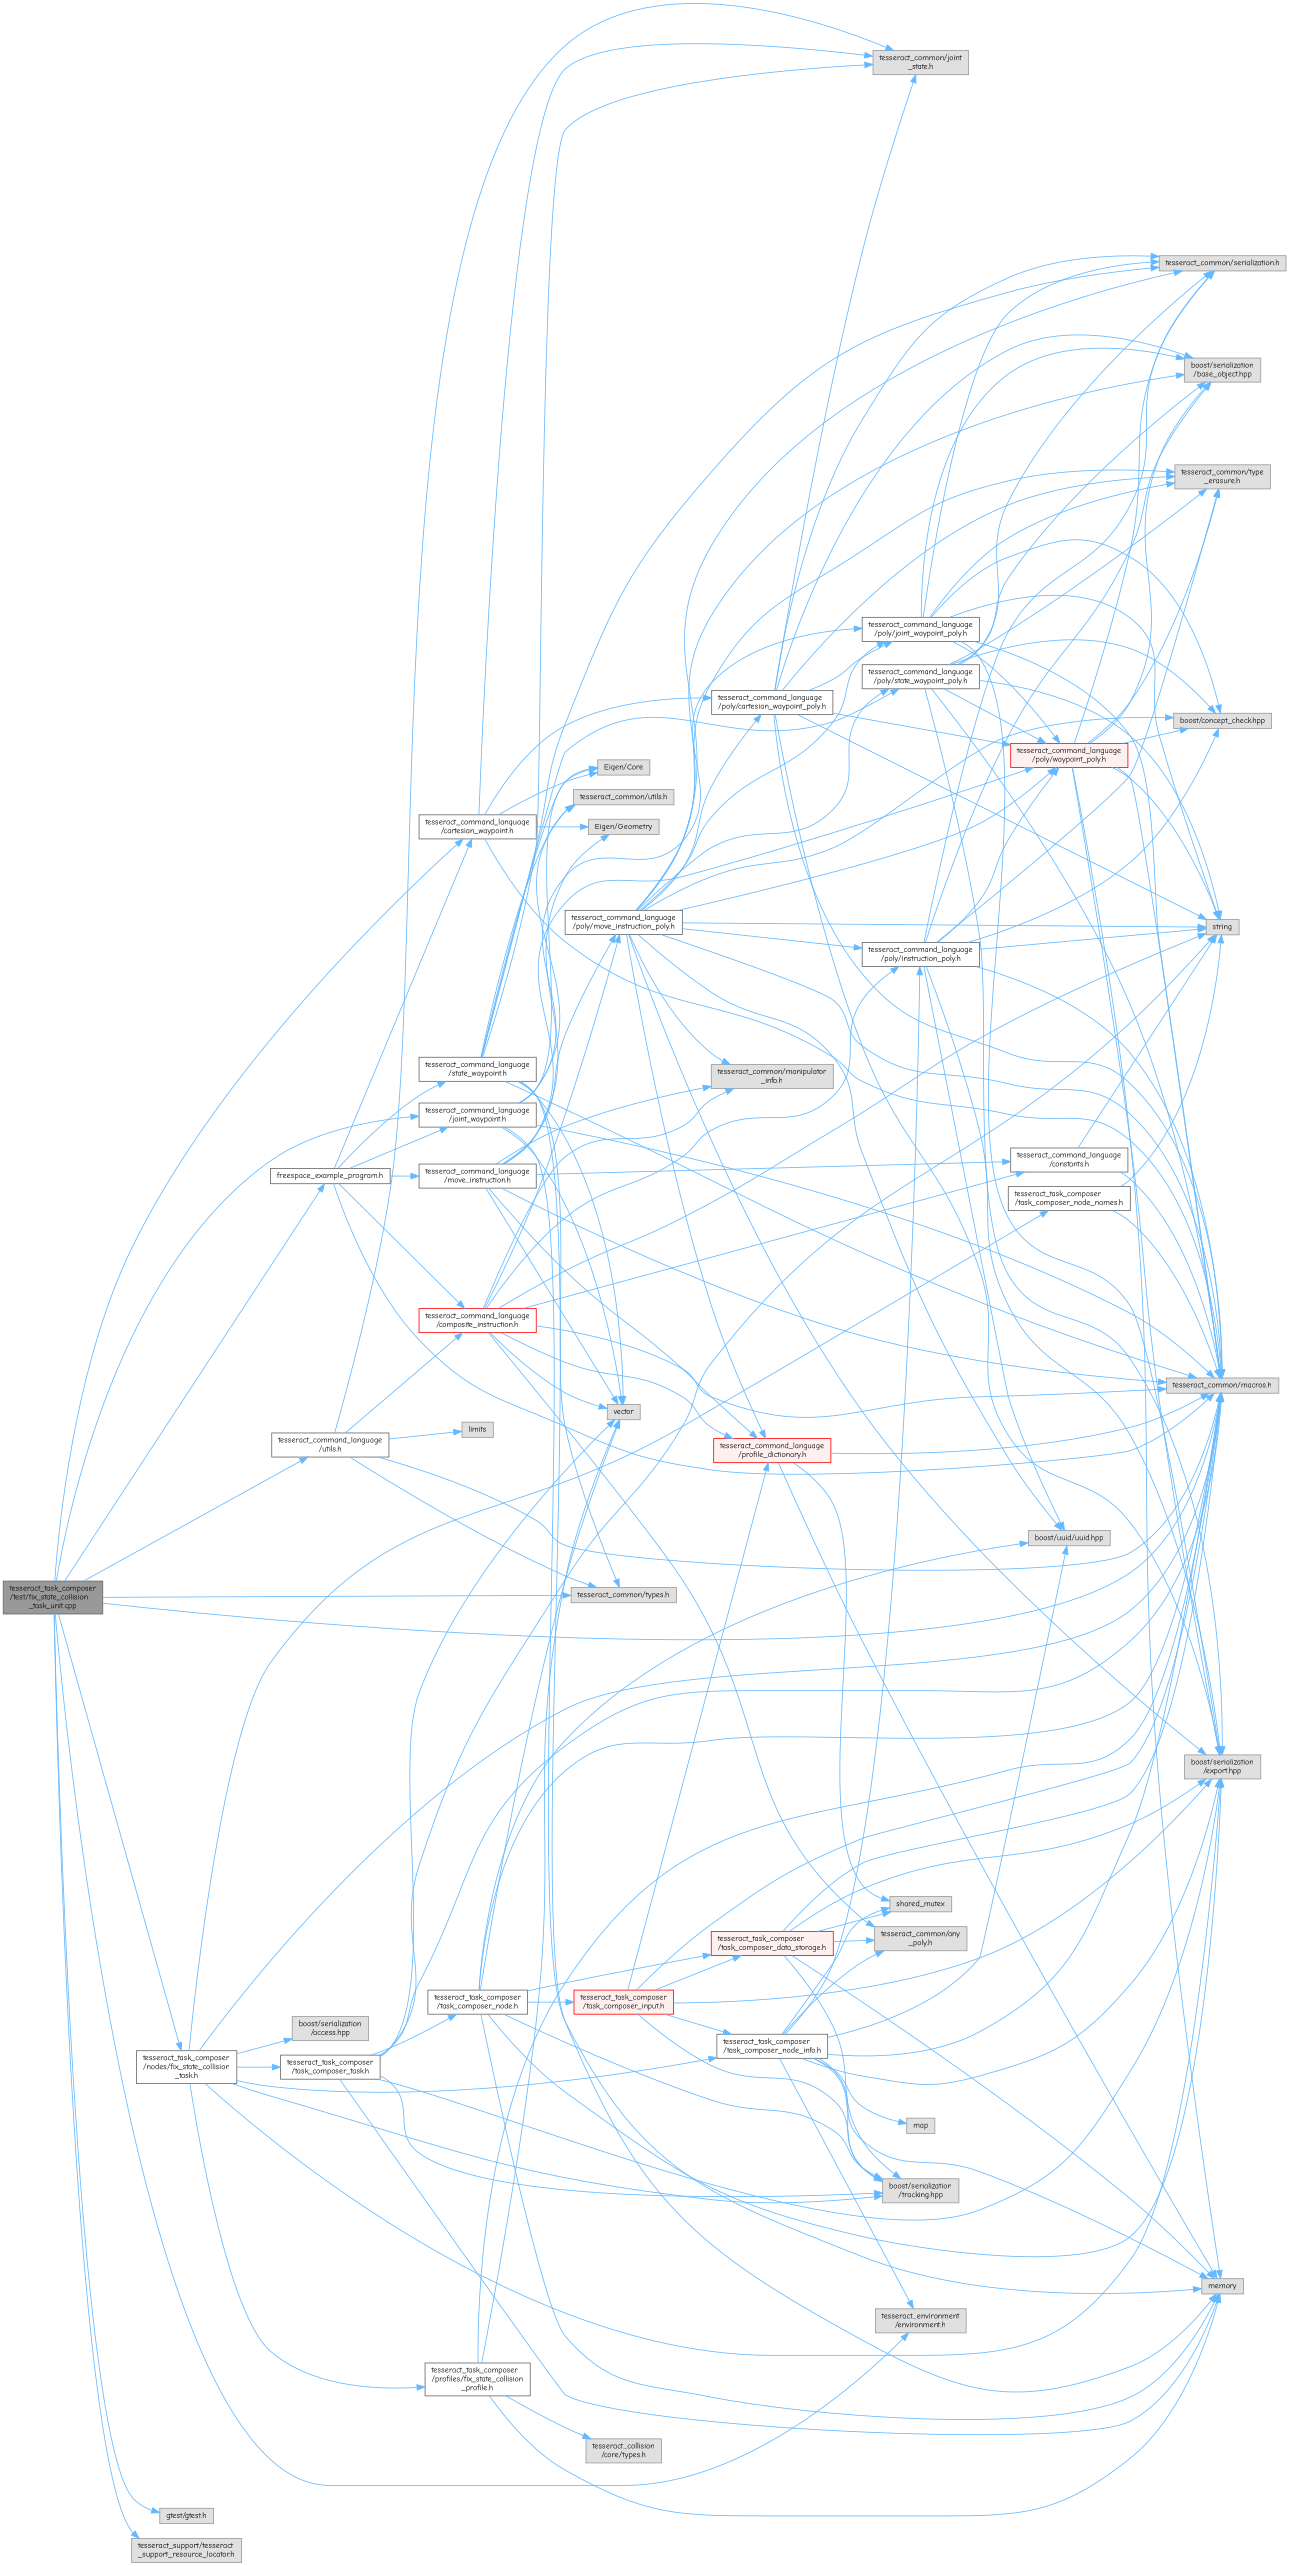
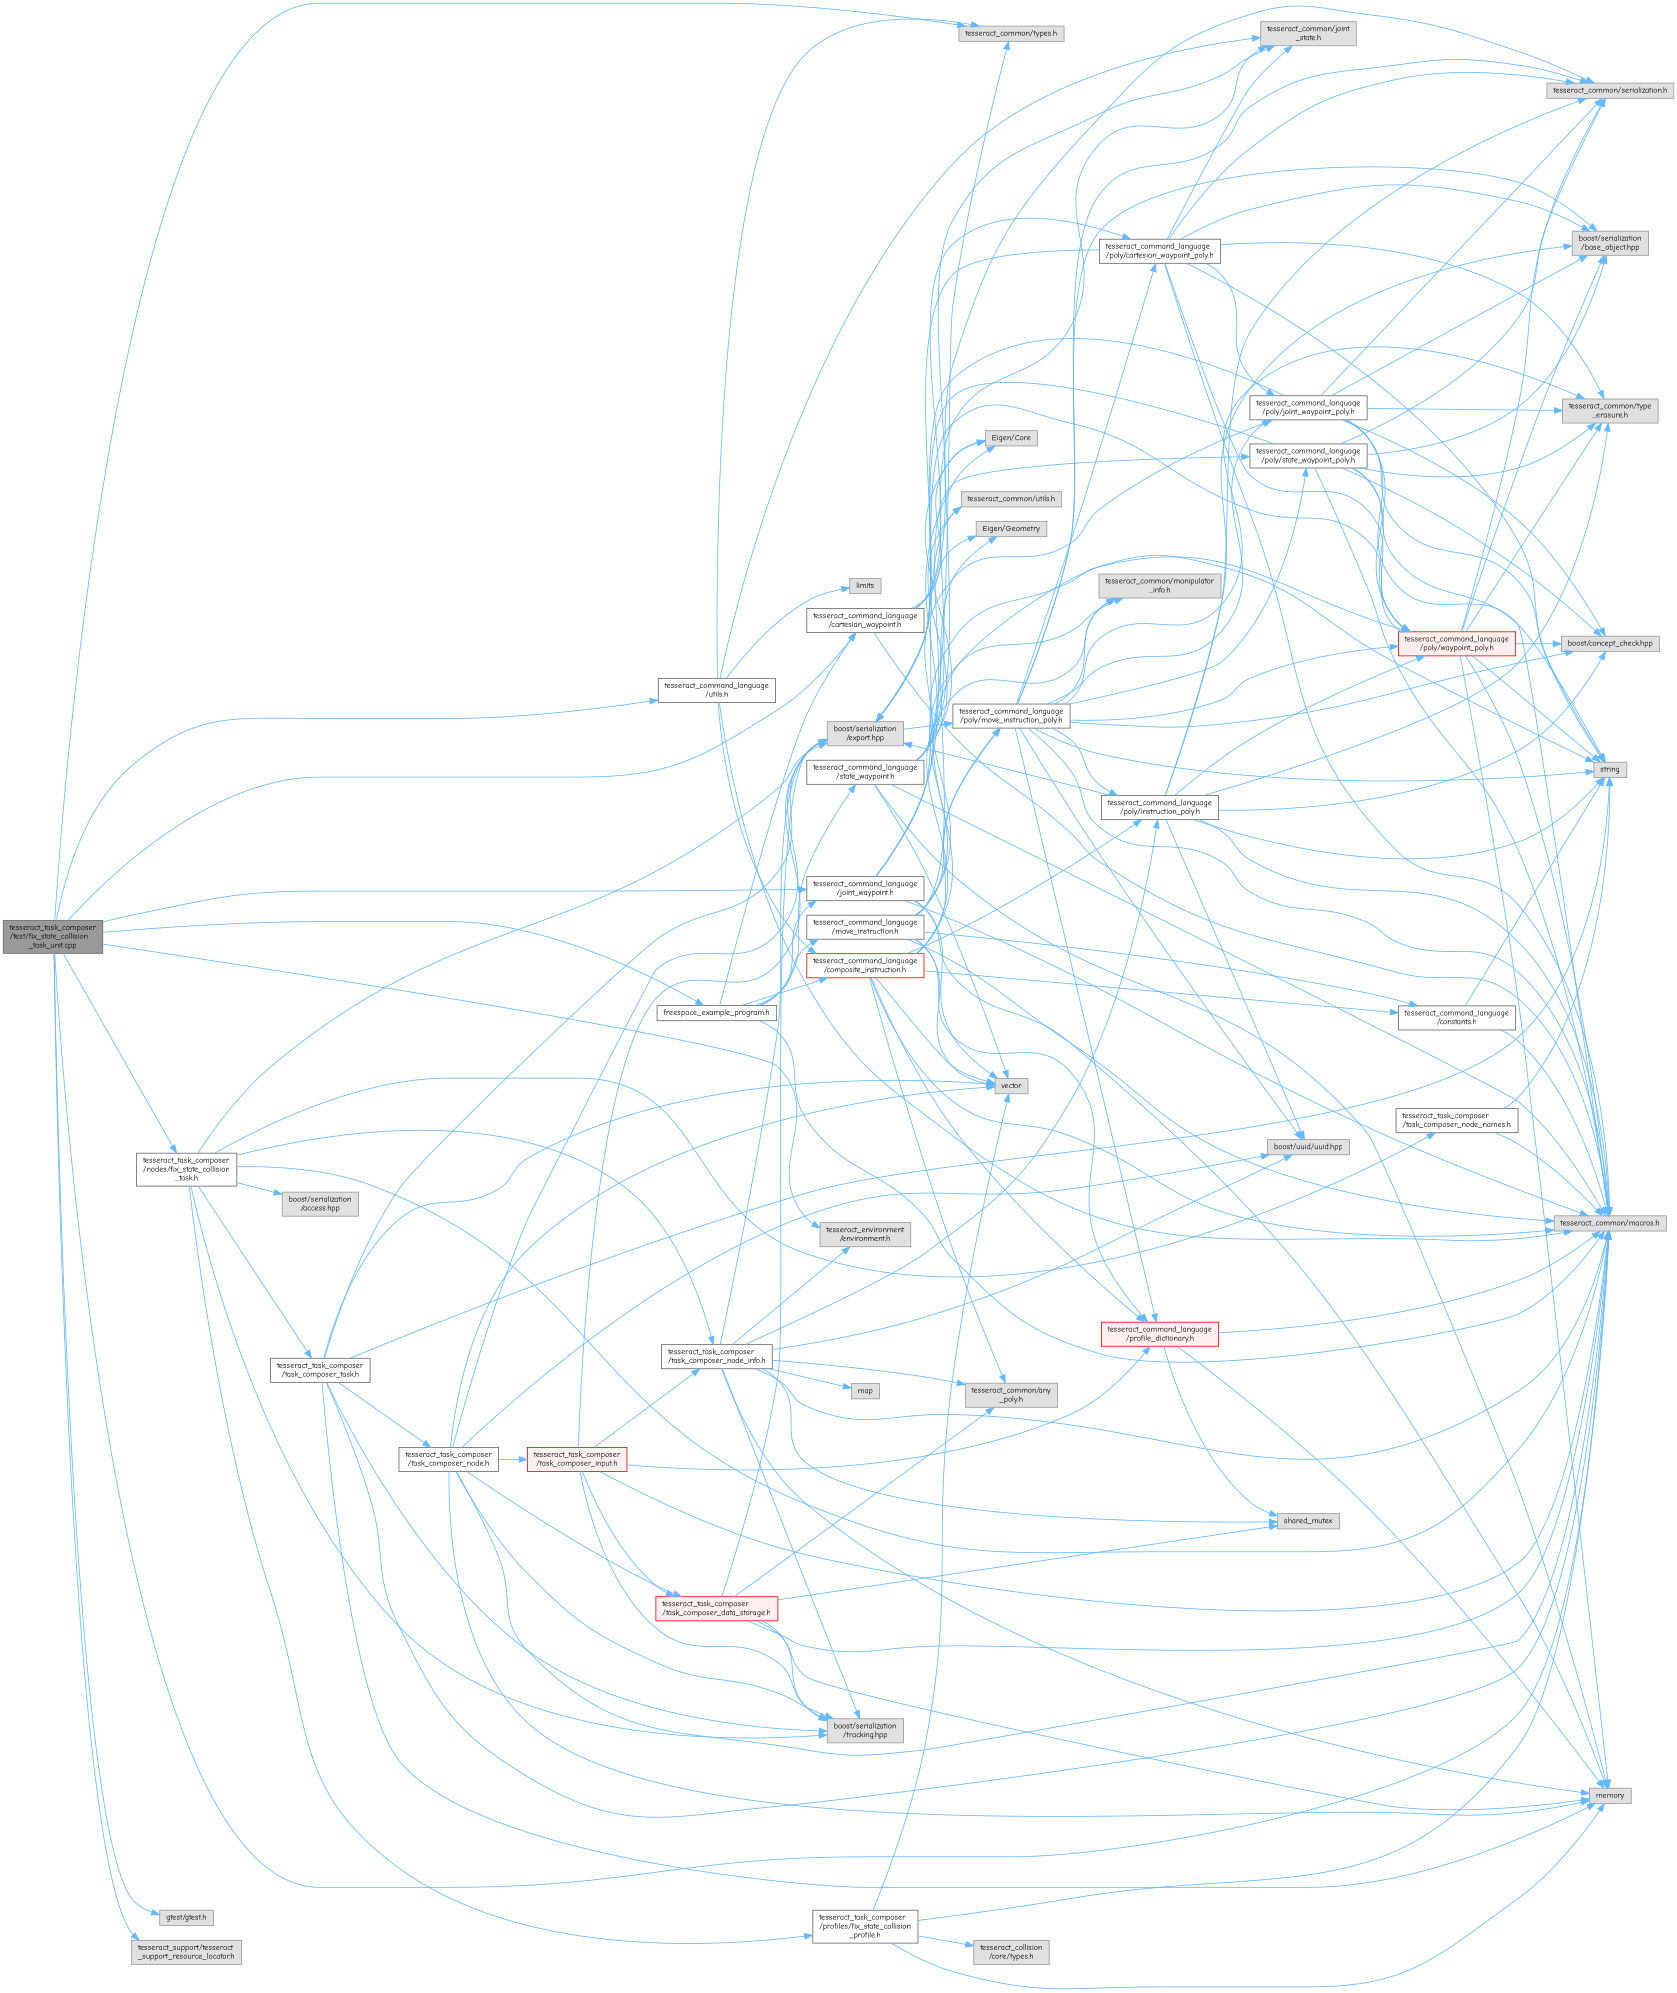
edge "tesseract_command_language /poly/move_instruction_poly.h" -> "boost/serialization /export.hpp": reversed
